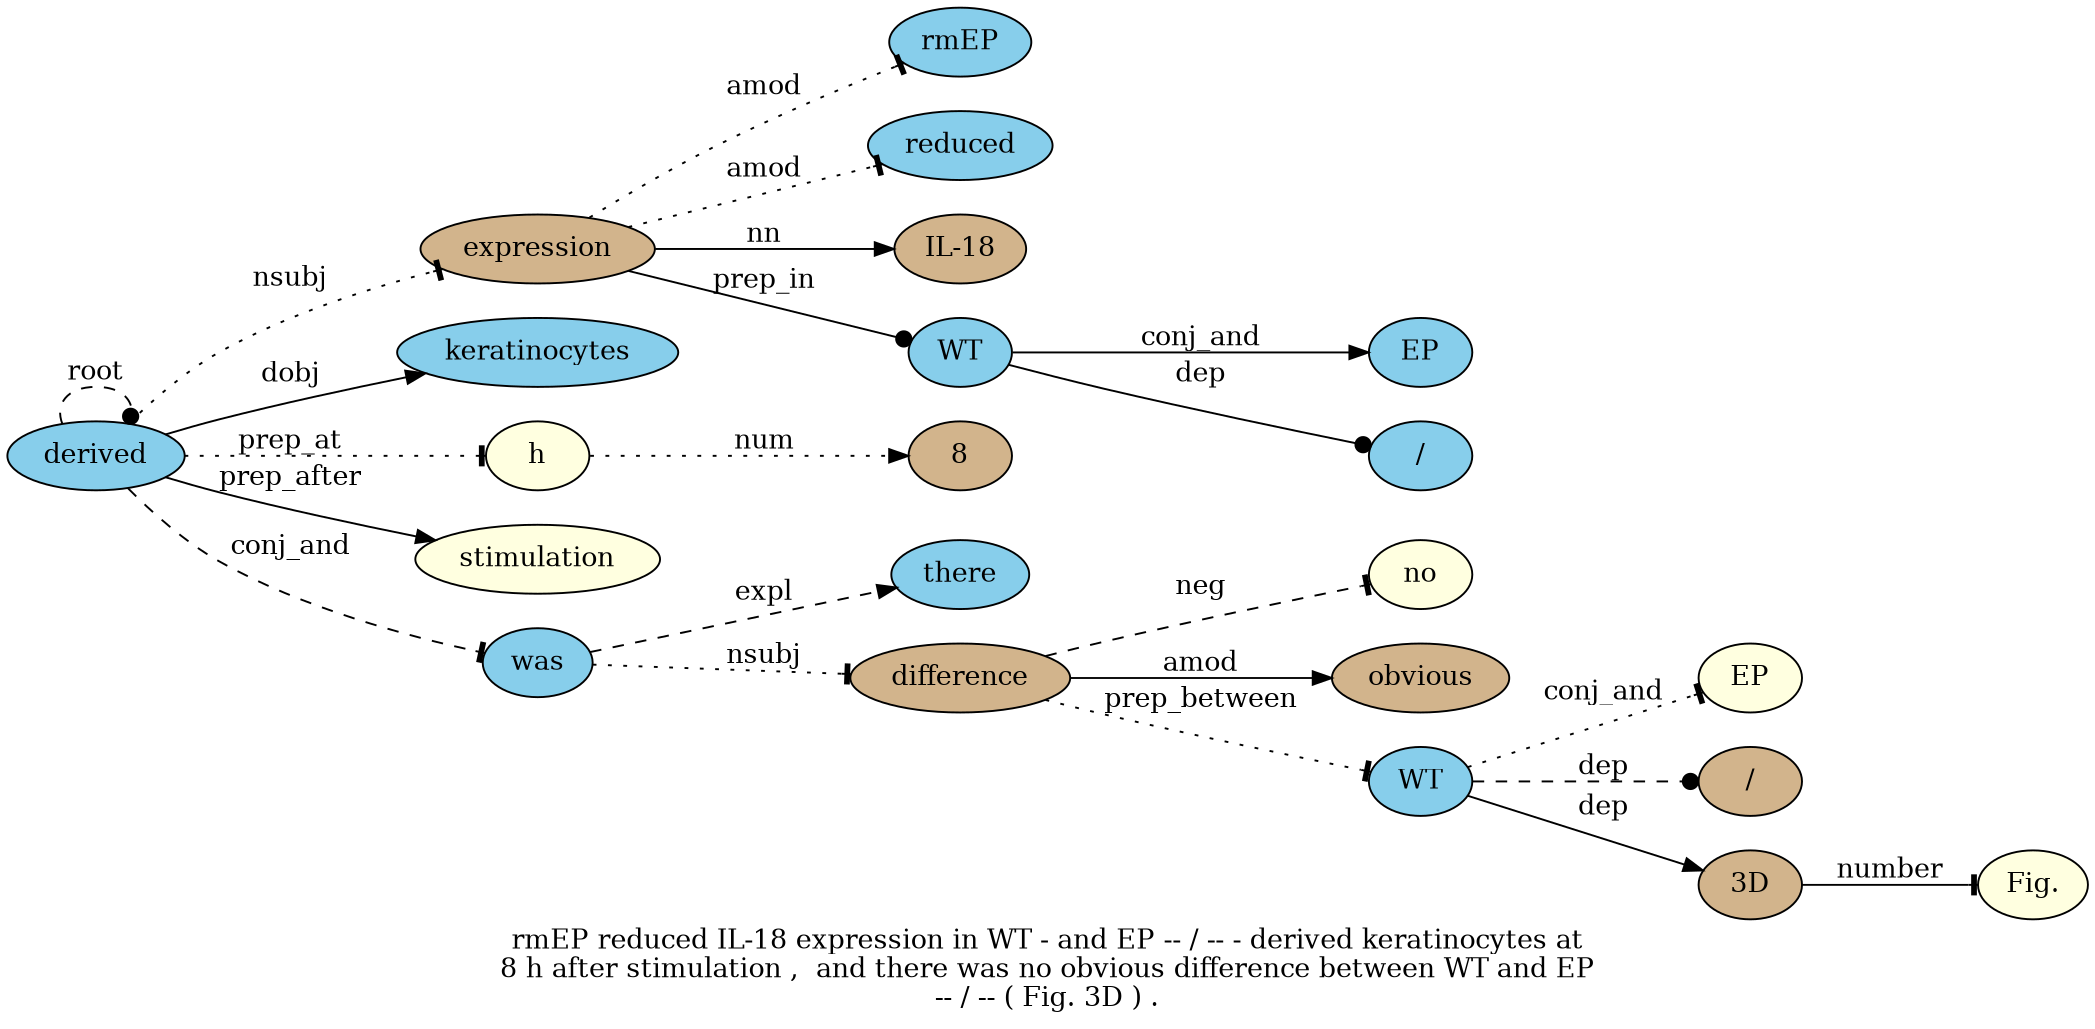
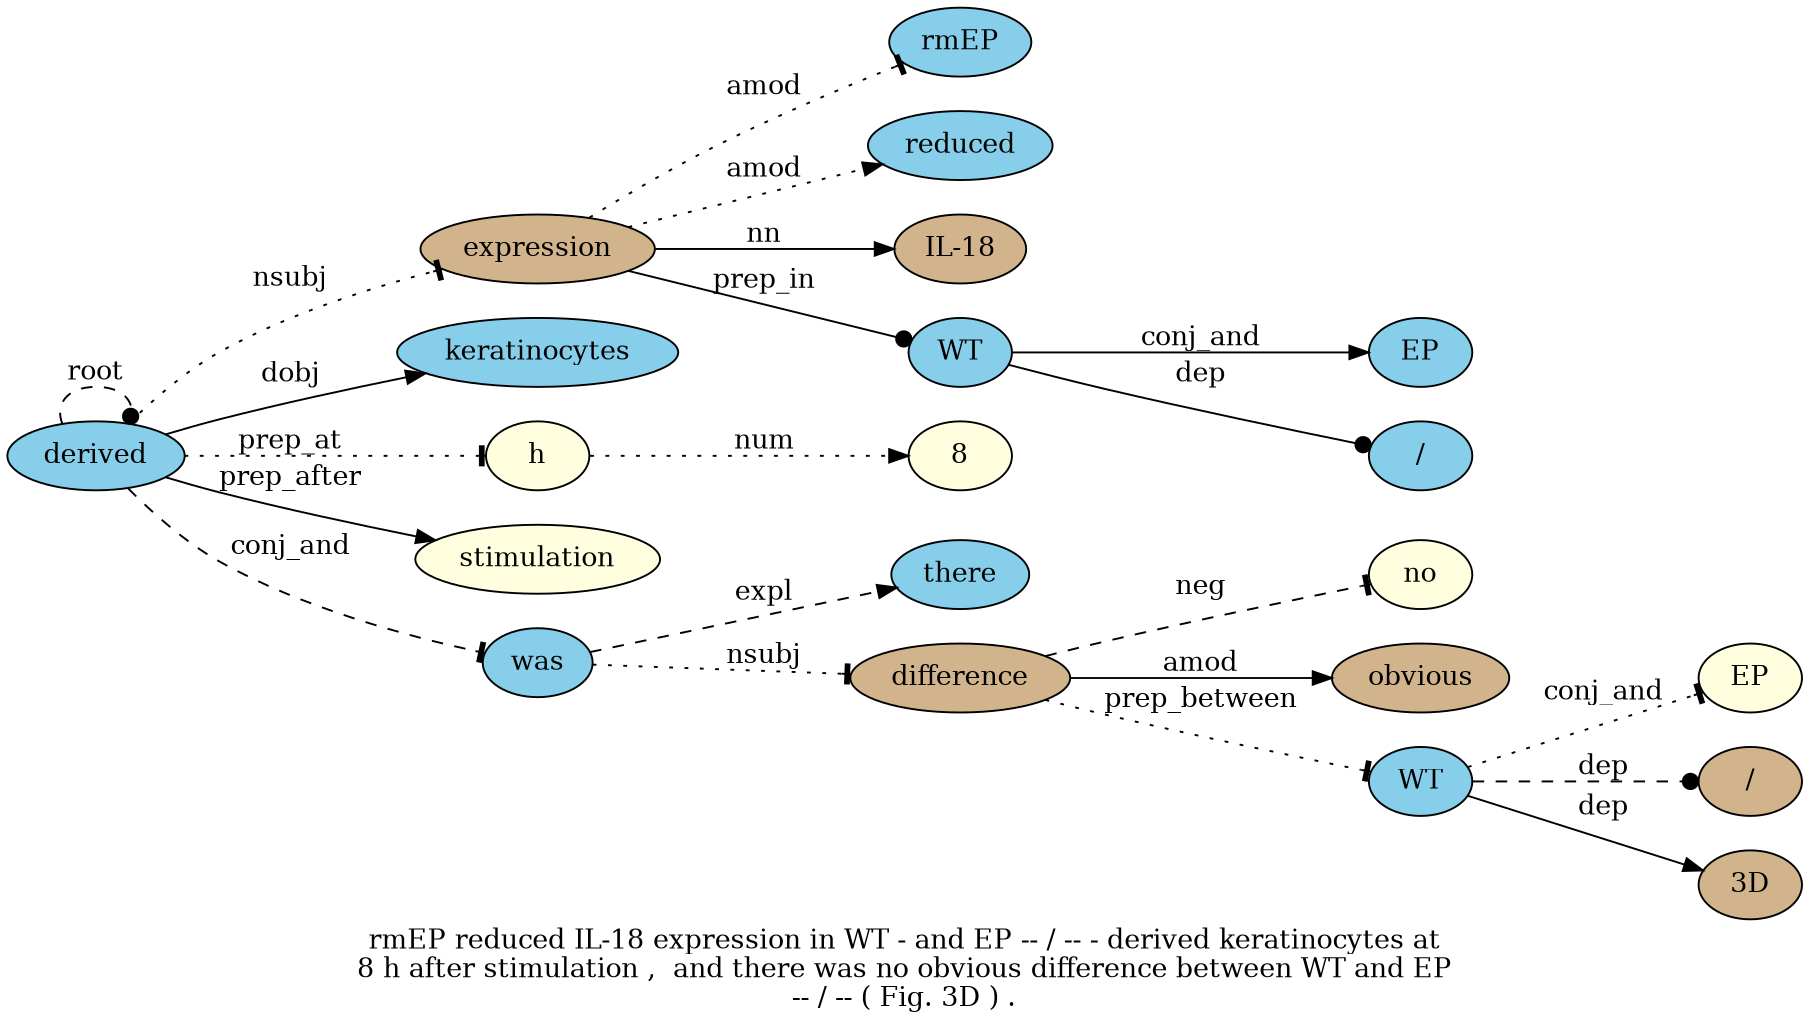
edge "expression" -> "reduced": arrowhead tee -> normal
node "8": fillcolor tan -> lightyellow
node "Fig.": removed
